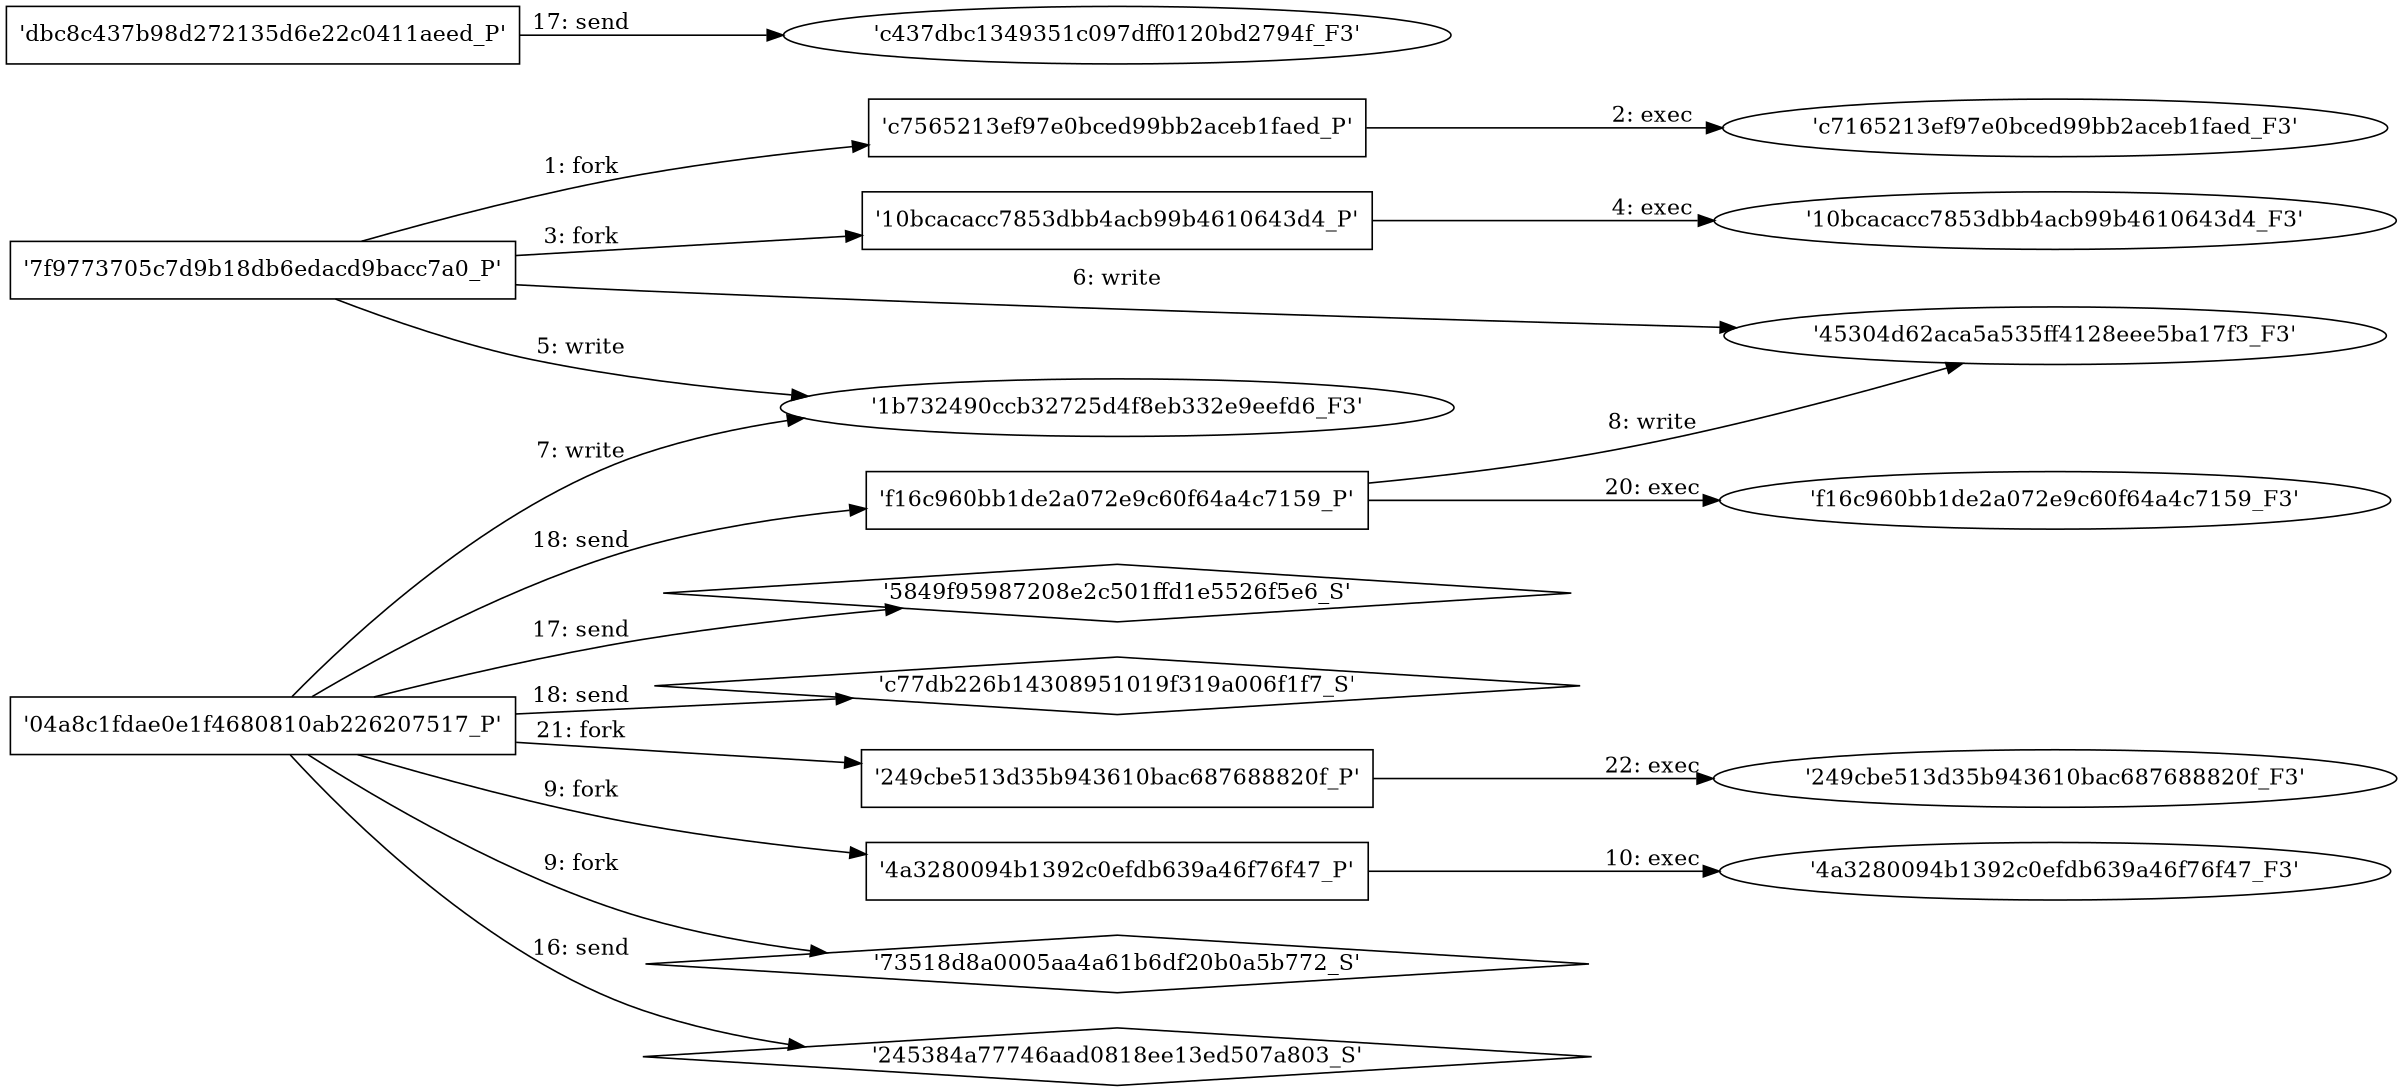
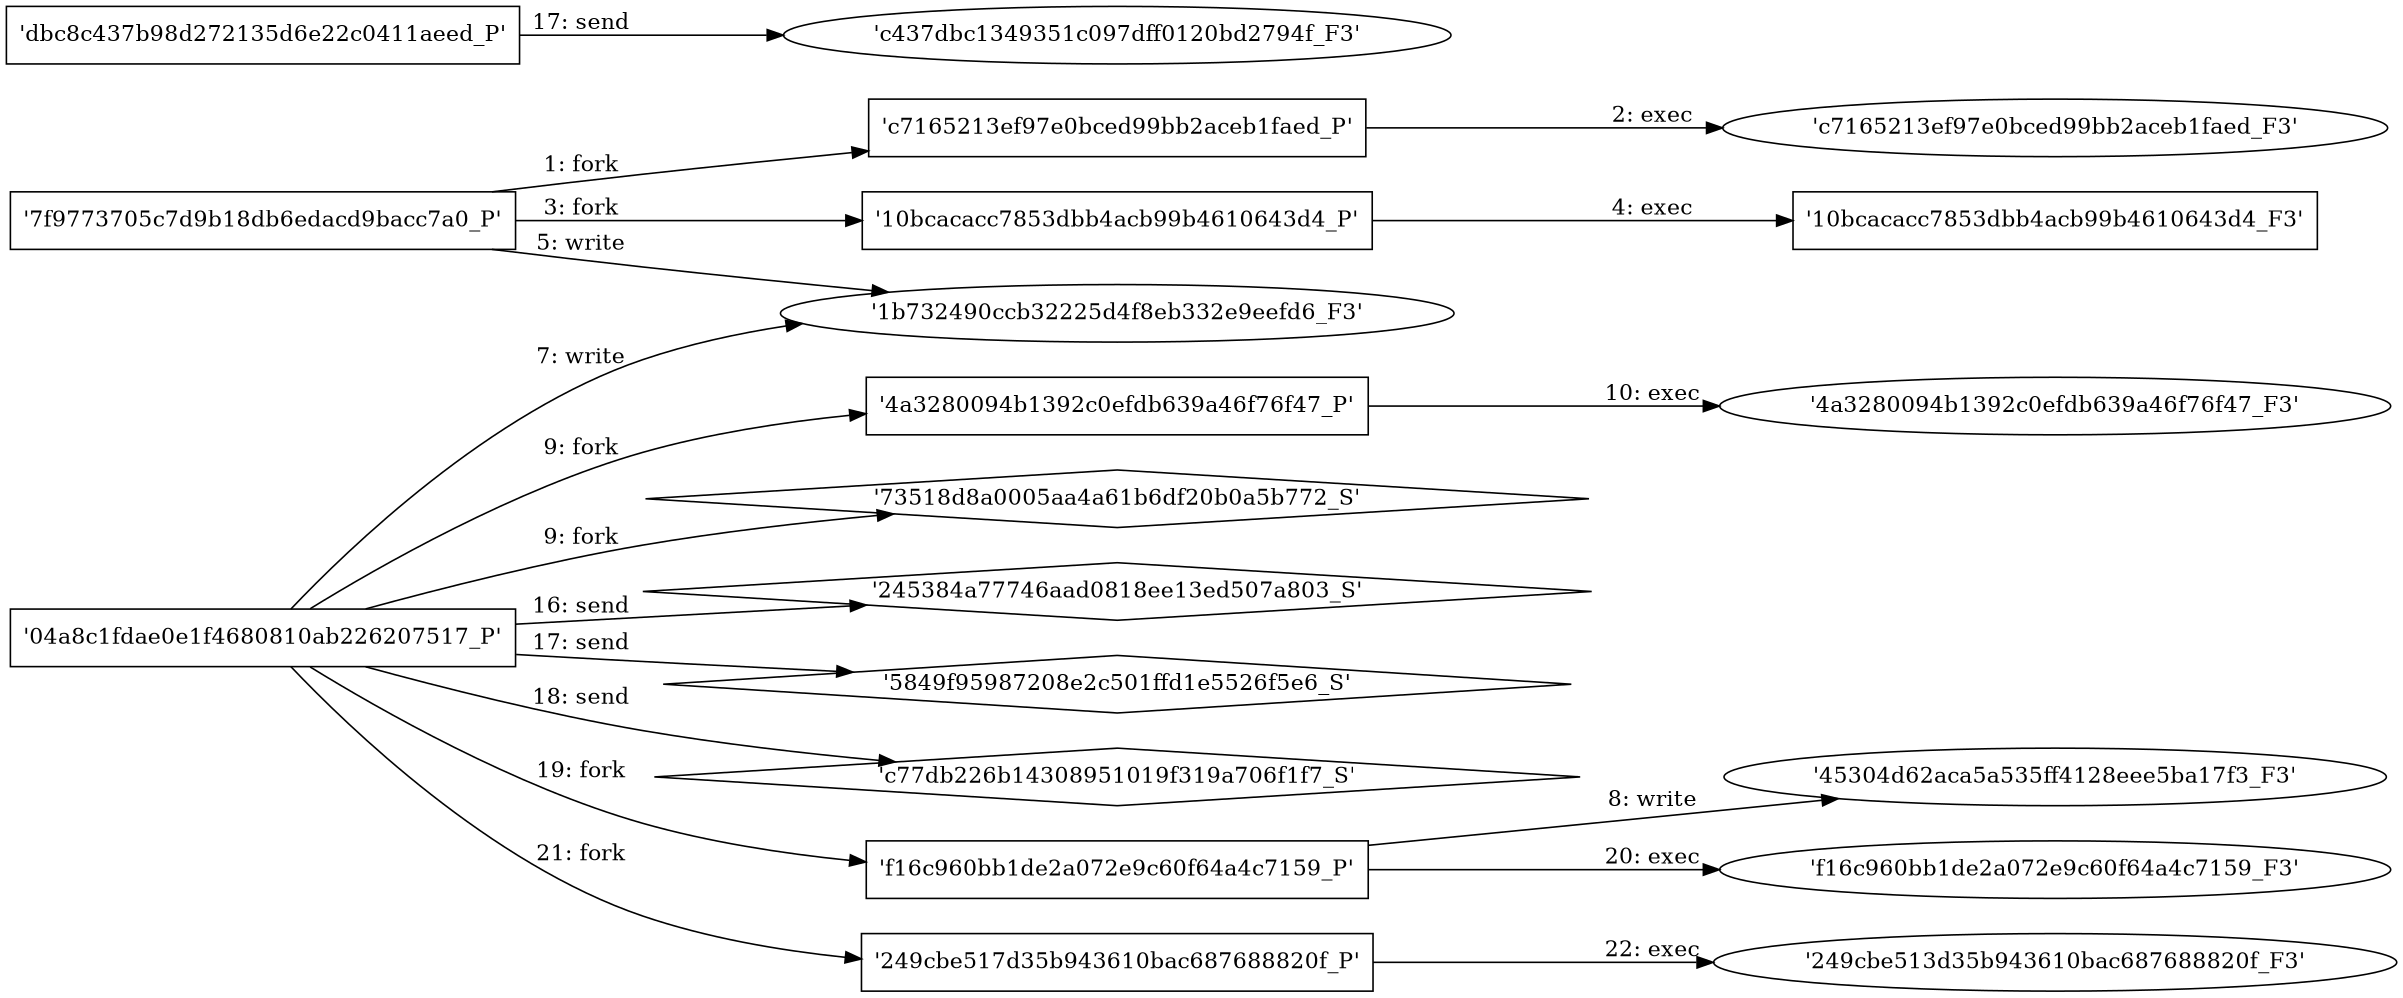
node "'c7565213ef97e0bced99bb2aceb1faed_P'": label "'c7565213ef97e0bced99bb2aceb1faed_P'" -> "'c7165213ef97e0bced99bb2aceb1faed_P'"
node "'10bcacacc7853dbb4acb99b4610643d4_F3'": shape ellipse -> box
edge "'7f9773705c7d9b18db6edacd9bacc7a0_P'" -> "'45304d62aca5a535ff4128eee5ba17f3_F3'": removed, label "6: write"
node "'1b732490ccb32725d4f8eb332e9eefd6_F3'": label "'1b732490ccb32725d4f8eb332e9eefd6_F3'" -> "'1b732490ccb32225d4f8eb332e9eefd6_F3'"
edge "'04a8c1fdae0e1f4680810ab226207517_P'" -> "'f16c960bb1de2a072e9c60f64a4c7159_P'": label "18: send" -> "19: fork"
node "'c77db226b14308951019f319a006f1f7_S'": label "'c77db226b14308951019f319a006f1f7_S'" -> "'c77db226b14308951019f319a706f1f7_S'"
node "'249cbe513d35b943610bac687688820f_P'": label "'249cbe513d35b943610bac687688820f_P'" -> "'249cbe517d35b943610bac687688820f_P'"
